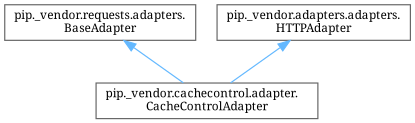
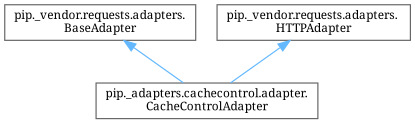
node "pip._vendor.adapters.adapters. HTTPAdapter": label "pip._vendor.adapters.adapters. HTTPAdapter" -> "pip._vendor.requests.adapters. HTTPAdapter"
node "pip._vendor.cachecontrol.adapter. CacheControlAdapter": label "pip._vendor.cachecontrol.adapter. CacheControlAdapter" -> "pip._adapters.cachecontrol.adapter. CacheControlAdapter"
